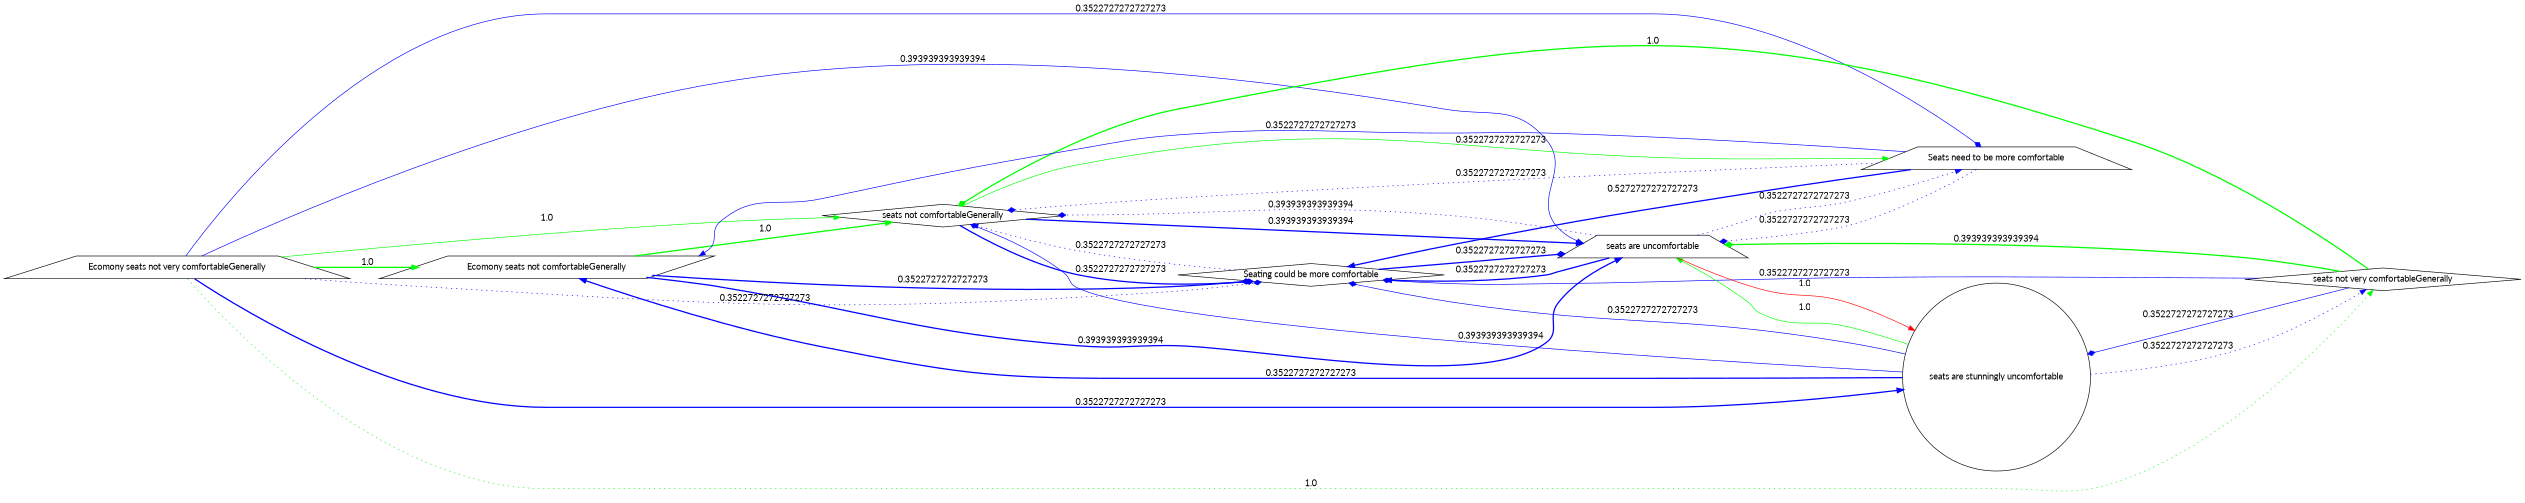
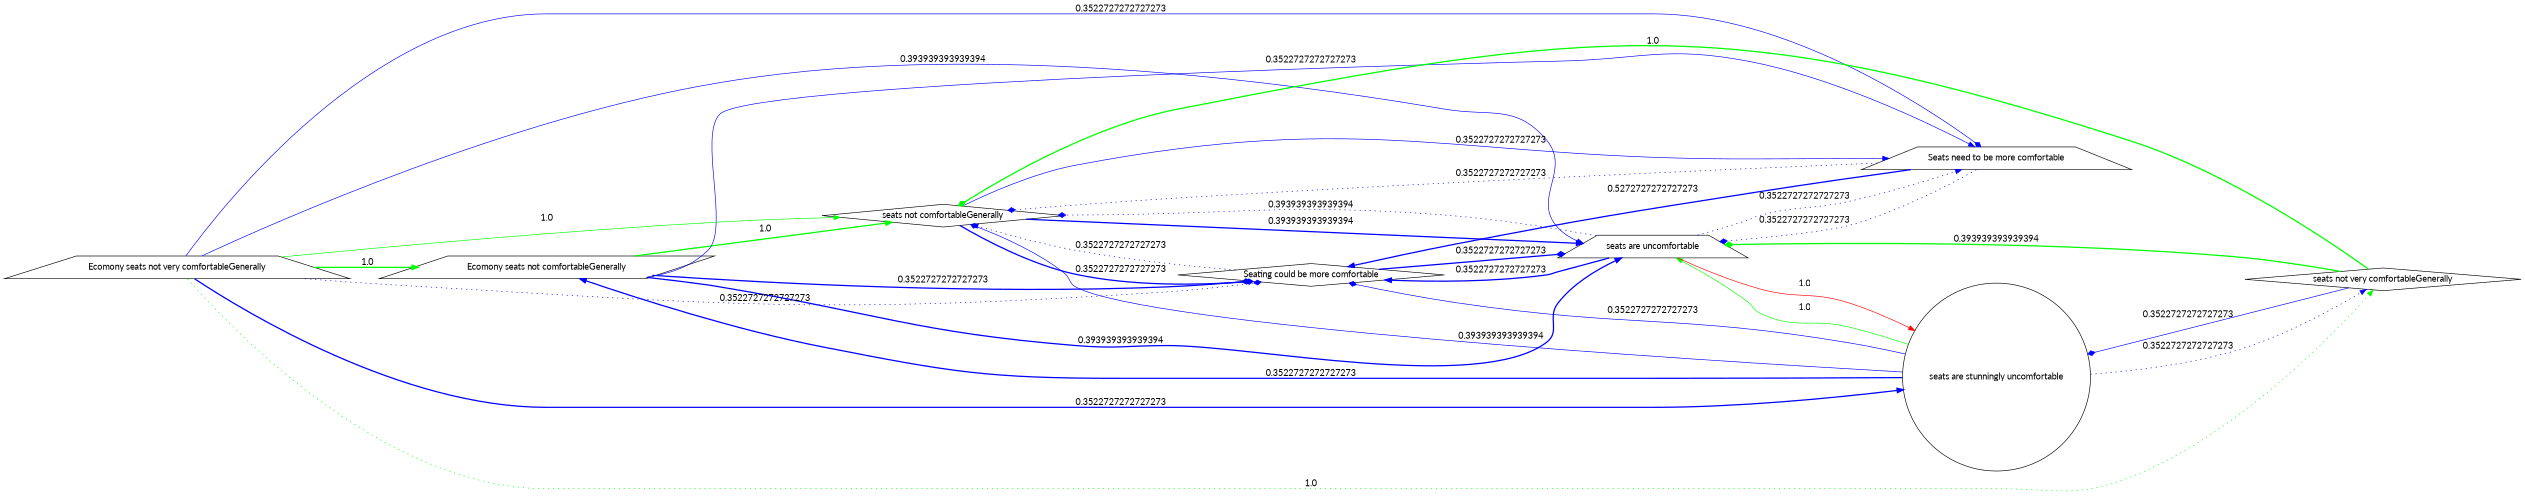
edge "Seats need to be more comfortable" -> "Ecomony seats not comfortableGenerally": reversed
edge "seats not comfortableGenerally" -> "Seats need to be more comfortable": color green -> blue
edge "seats not very comfortableGenerally" -> "Seating could be more comfortable": removed, label "0.3522727272727273"
